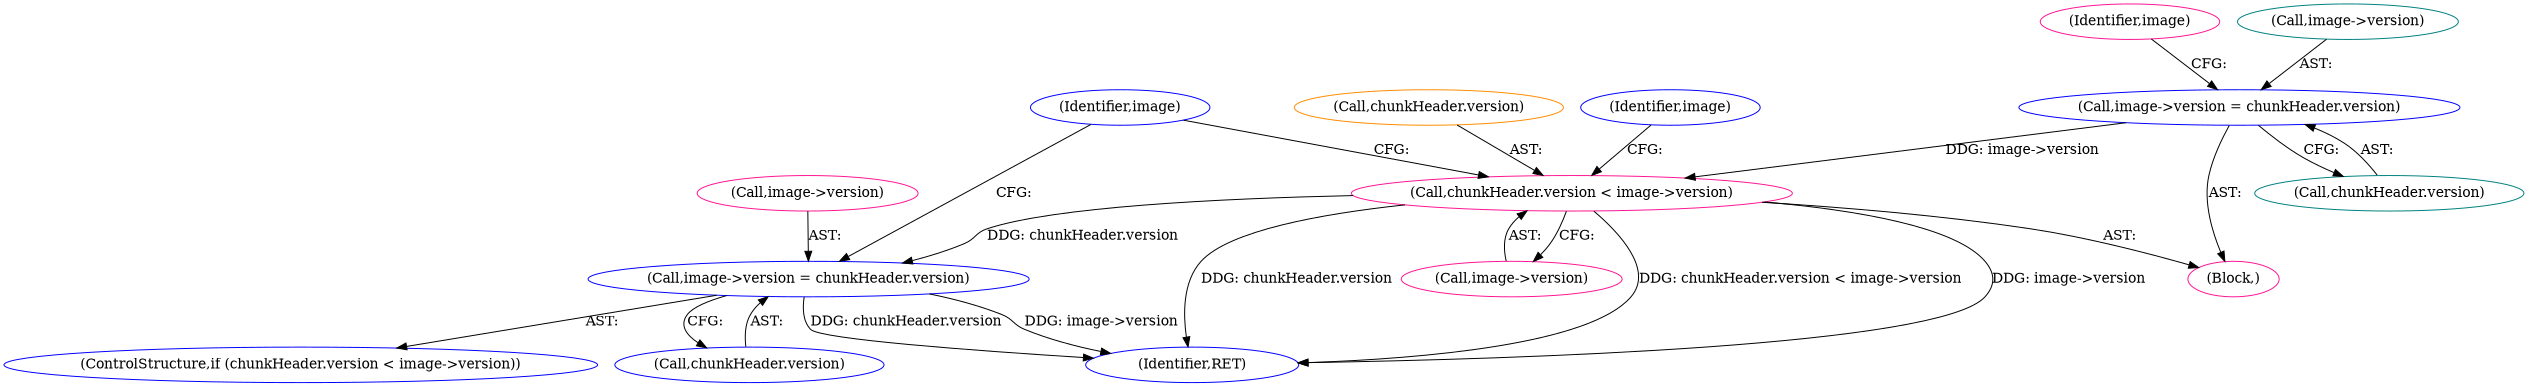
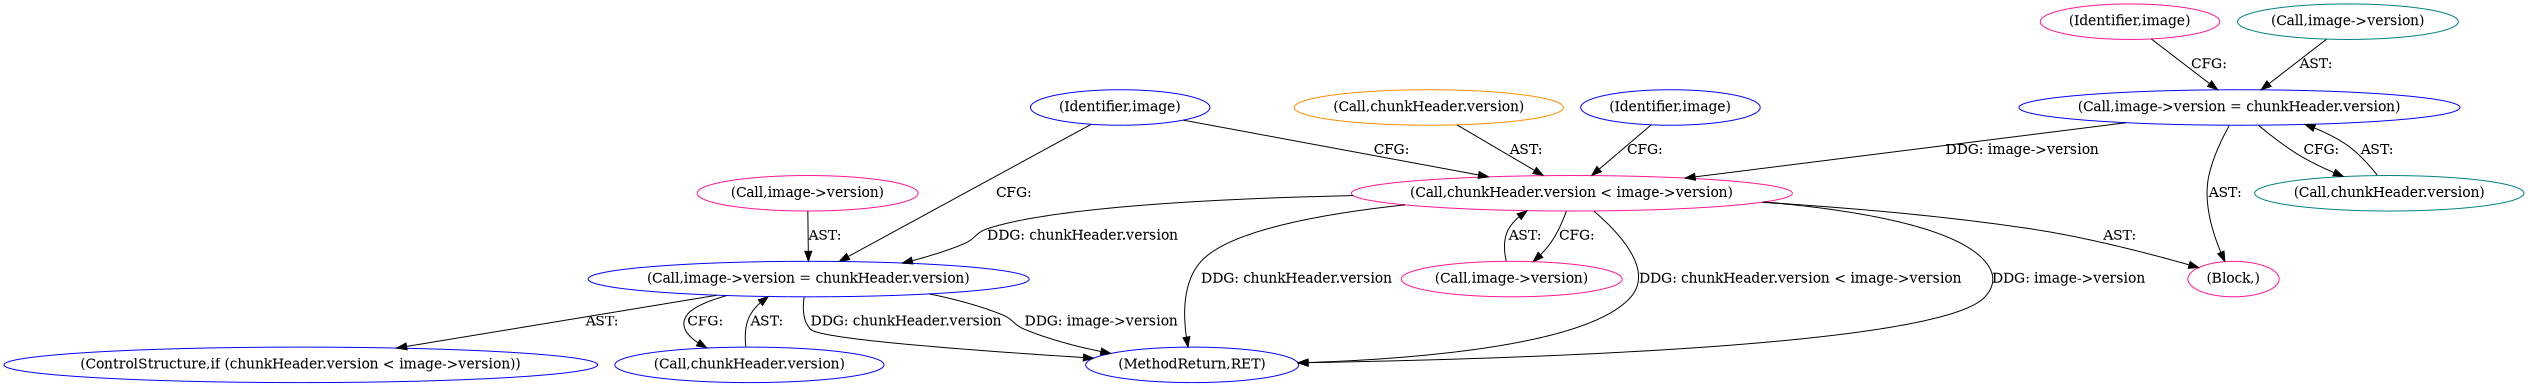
node "(Identifier,RET)": label "(Identifier,RET)" -> "(MethodReturn,RET)"
